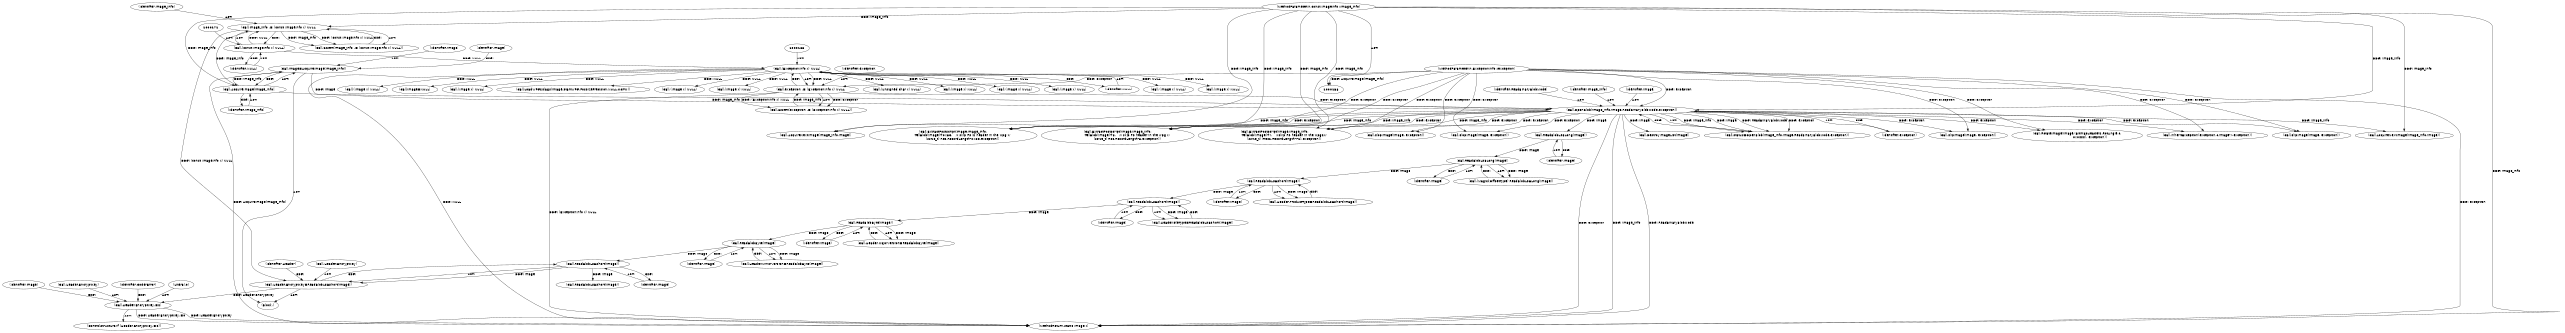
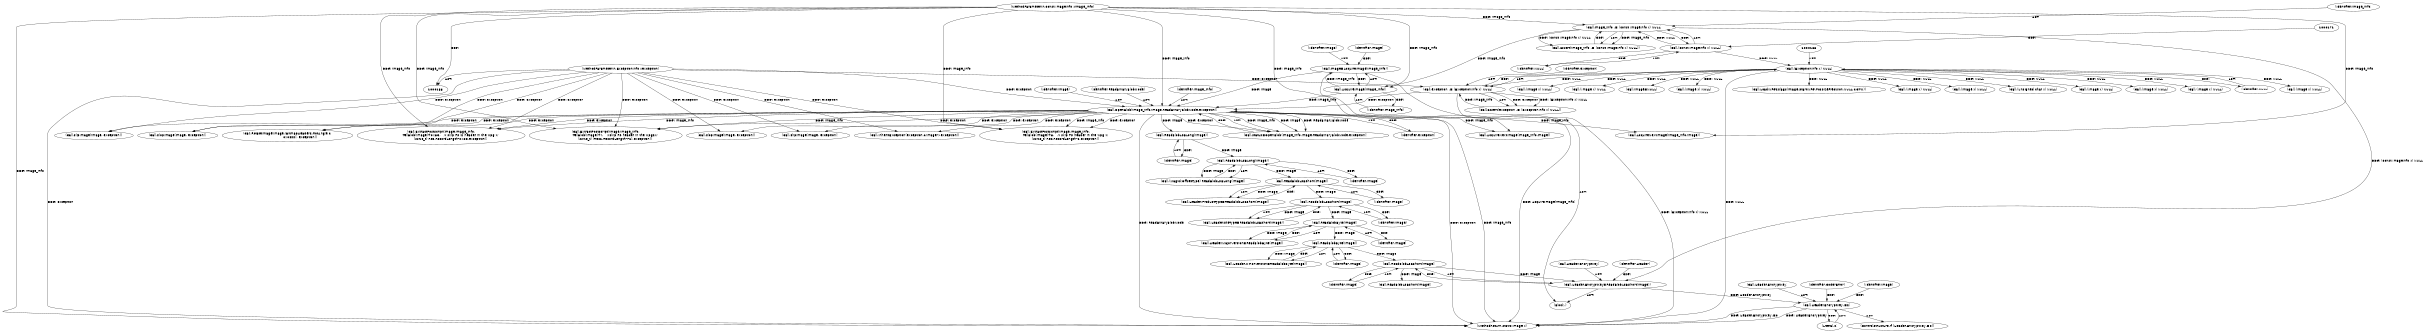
edge "1000171" -> "(Call,(const ImageInfo *) NULL)": label "AST: " -> "CFG: "
edge "(MethodParameterIn,const ImageInfo *image_info)" -> "1000138": label "AST: " -> "CFG: "
edge "(MethodParameterIn,ExceptionInfo *exception)" -> "1000138": label "DDG: AcquireImage(image_info)" -> "AST: "
node "(Call,DestroyImageList(image))": removed
edge "(Call,Header.EncryptKey!=2)" -> "(Literal,0)": added, label "CFG:"
